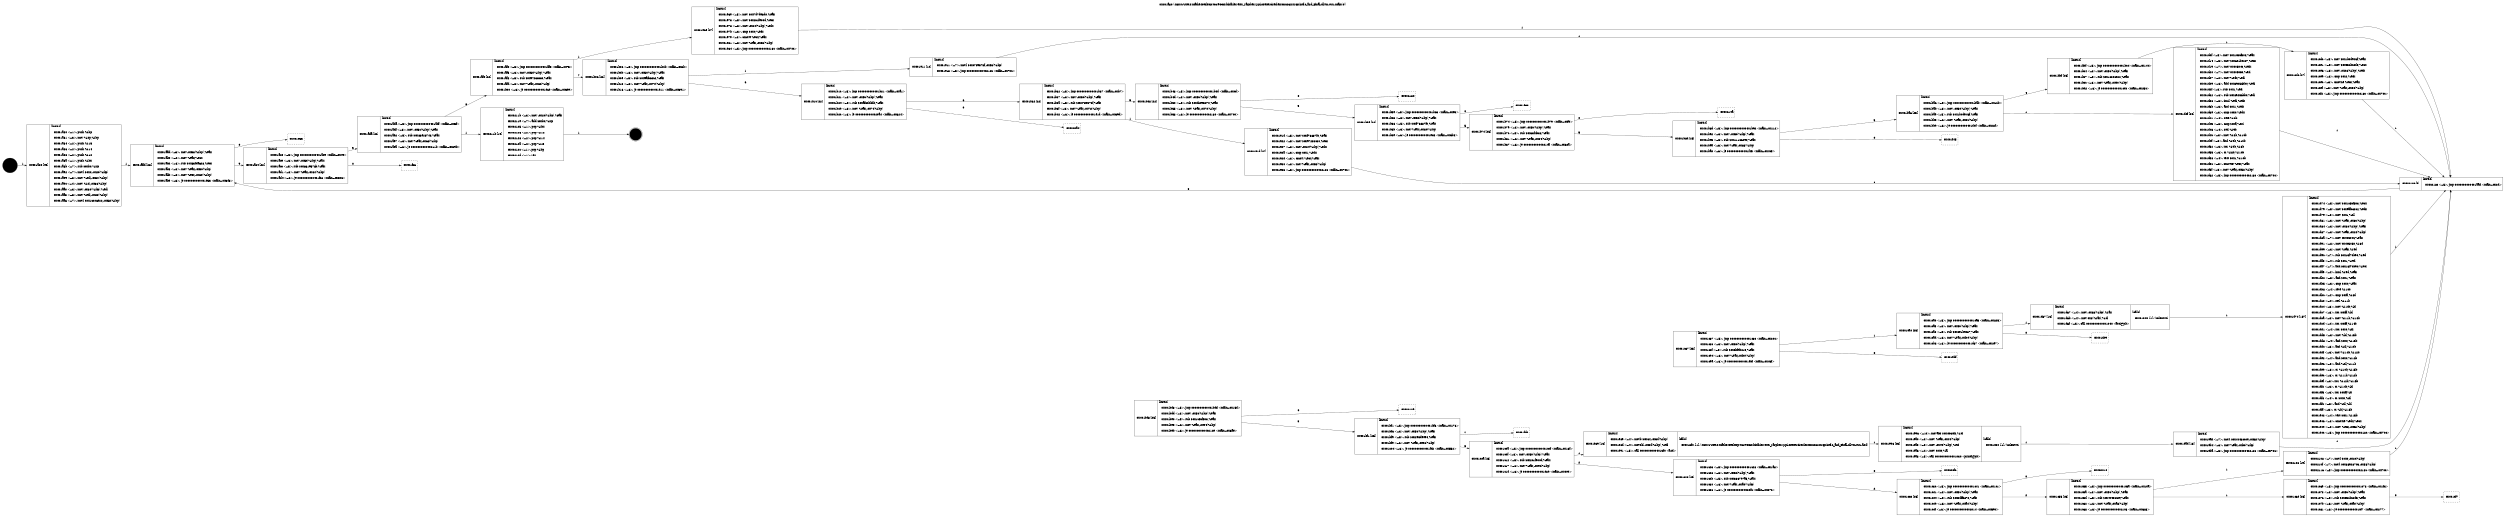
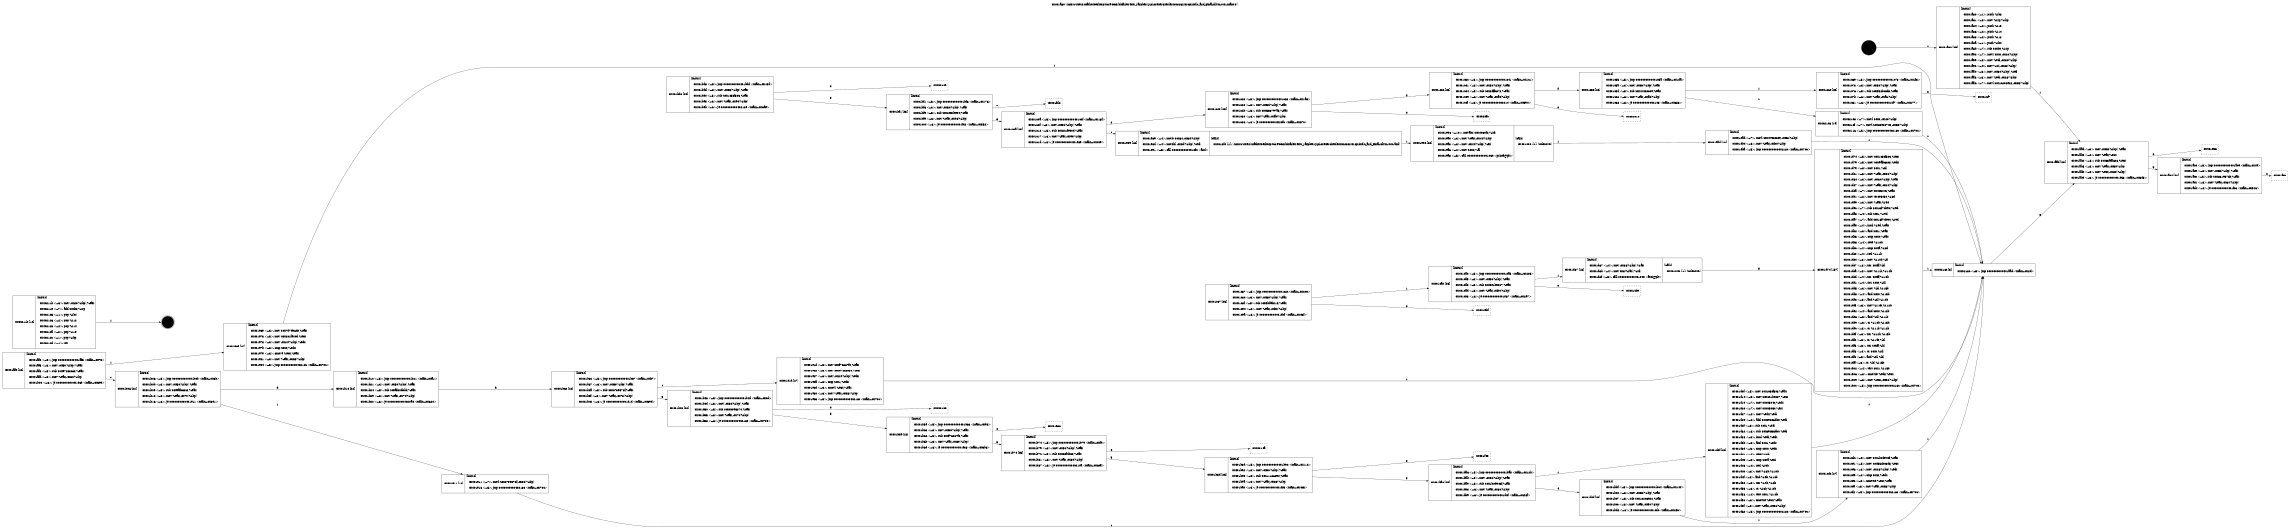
node "0x4020a4": removed
node "0x401ada [22]": removed
edge "0x401d67 [13]" -> "0x401d74 [157]": label " 1" -> " 8"
